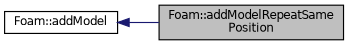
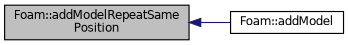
edge "Foam::addModelRepeatSame Position" -> "Foam::addModel": reversed
